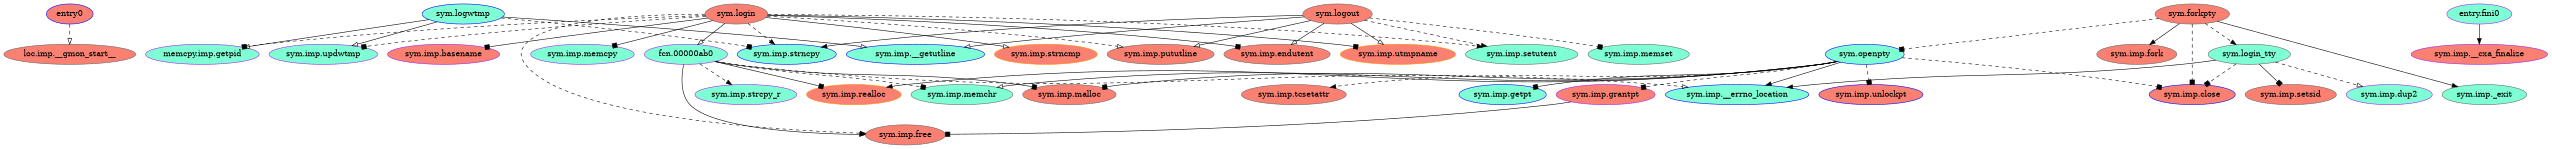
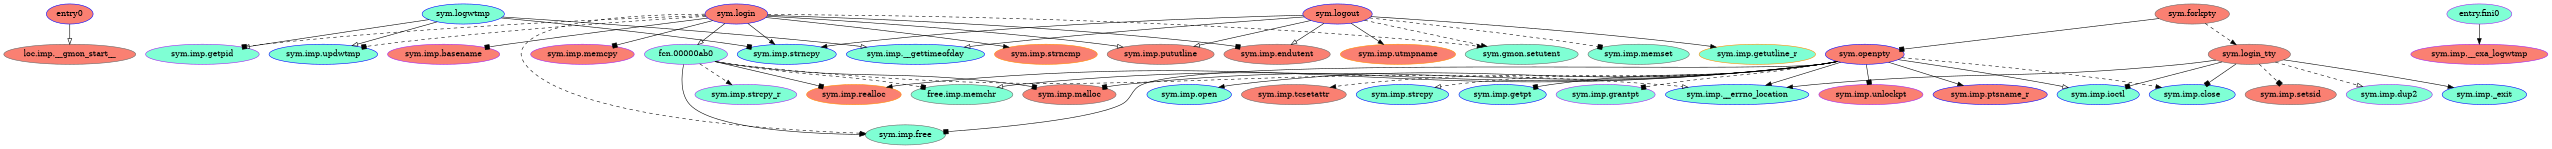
node "sym.login": color gray40 -> blue
node "sym.logout": color gray40 -> blue
edge "sym.login" -> "sym.imp.utmpname": removed
edge "sym.login" -> "sym.imp.pututline": style dashed -> solid
edge "entry0" -> "loc.imp.__gmon_start__": style dashed -> solid
edge "sym.login" -> "sym.imp.strncmp": arrowhead onormal -> normal
edge "sym.logwtmp" -> "sym.imp.strncpy": style dashed -> solid
edge "sym.login" -> "sym.imp.strncpy": style dashed -> solid
edge "sym.logout" -> "sym.imp.utmpname": arrowhead onormal -> normal
edge "sym.forkpty" -> "sym.openpty": style dashed -> solid
edge "sym.forkpty" -> "sym.imp.close": removed
edge "sym.forkpty" -> "sym.imp._exit": now "sym.login_tty" -> "sym.imp._exit"
node "memcpy.imp.getpid": label "memcpy.imp.getpid" -> "sym.imp.getpid"
node "sym.imp.updwtmp": color purple -> blue
node "sym.imp.memcpy": fillcolor aquamarine -> salmon
node "sym.imp.__getutline": label "sym.imp.__getutline" -> "sym.imp.__gettimeofday"
node "sym.imp.setutent": label "sym.imp.setutent" -> "sym.gmon.setutent"
node "sym.imp.getutline_r": added
node "sym.openpty": fillcolor aquamarine -> salmon
node "sym.imp.fork": removed
node "sym.login_tty": fillcolor aquamarine -> salmon
node "sym.imp.__cxa_finalize": label "sym.imp.__cxa_finalize" -> "sym.imp.__cxa_logwtmp"
edge "sym.openpty" -> "sym.imp.close": arrowhead box -> normal
edge "sym.openpty" -> "sym.imp.unlockpt": style dashed -> solid
edge "sym.login_tty" -> "sym.imp.setsid": style solid -> dashed
edge "sym.login_tty" -> "sym.imp.close": style dashed -> solid
node "sym.imp.memchr": label "sym.imp.memchr" -> "free.imp.memchr"
node "sym.imp.open": added
node "sym.imp.strcpy": added
node "sym.imp.grantpt": fillcolor salmon -> aquamarine
node "sym.imp.unlockpt": color blue -> purple
node "sym.imp.ptsname_r": added
node "sym.imp.ioctl": added
node "sym.imp.close": fillcolor salmon -> aquamarine
node "sym.imp._exit": color gray40 -> blue
edge "sym.imp.grantpt" -> "sym.imp.free": now "sym.openpty" -> "sym.imp.free"
node "sym.imp.free": fillcolor salmon -> aquamarine
